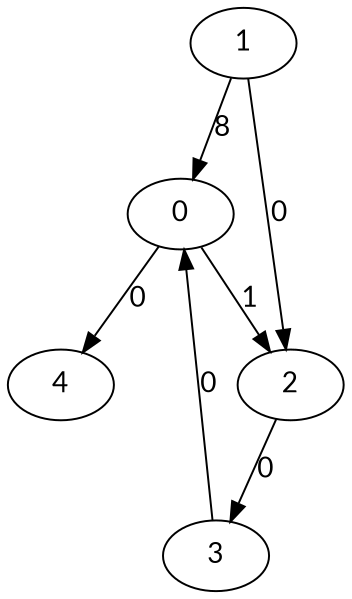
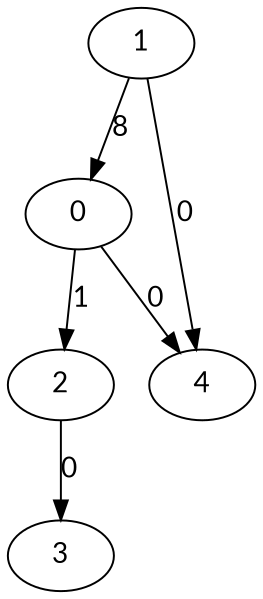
edge "1" -> "2": now "1" -> "4"
edge "3" -> "0": removed, label "0"
